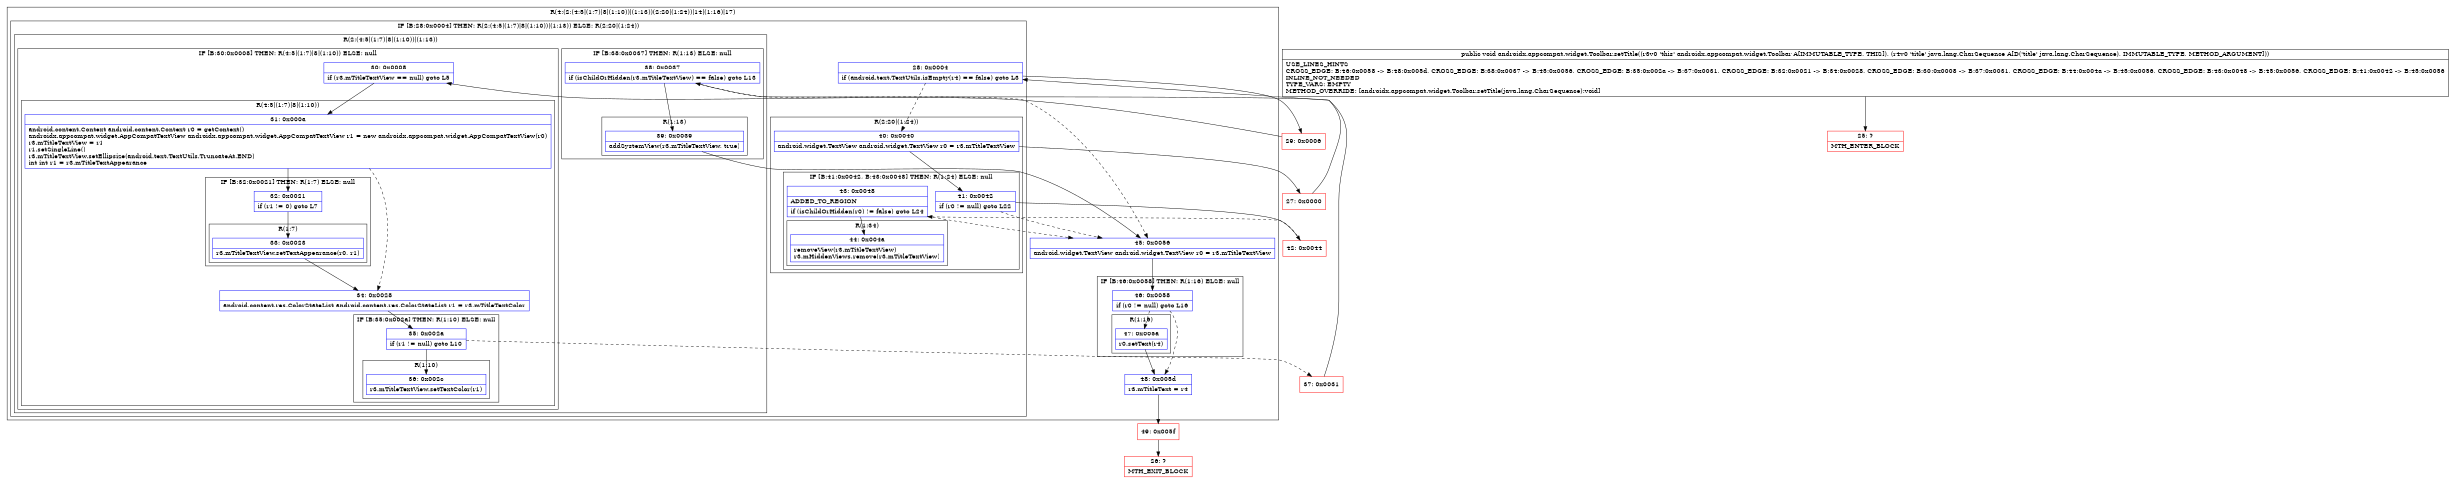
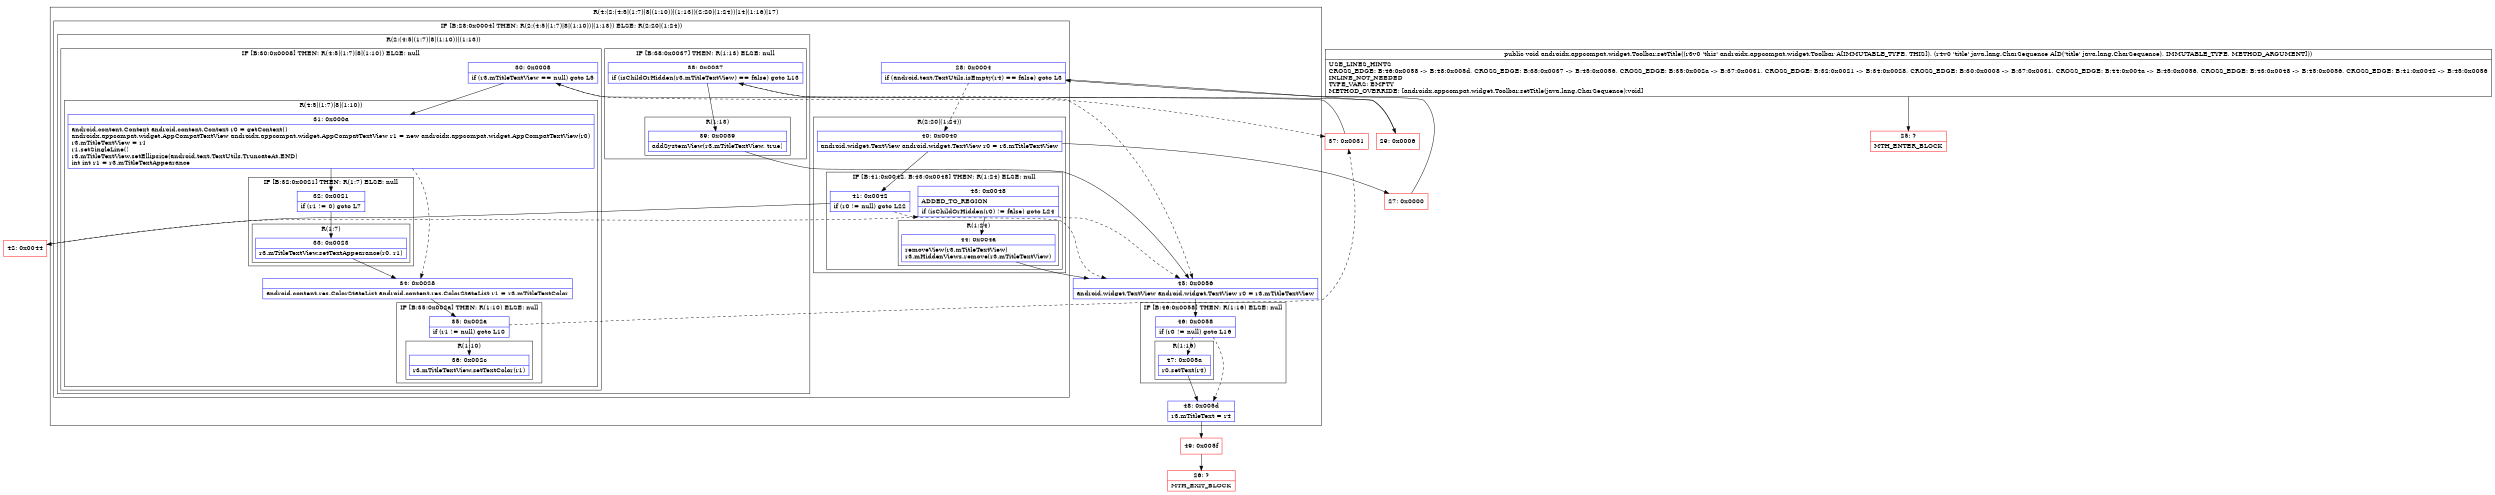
edge "30: 0x0008" -> "37: 0x0031": added
cluster "R(1:34)": label "R(1:34)" -> "R(1:24)"
edge "44: 0x004a" -> "45: 0x0056": added
